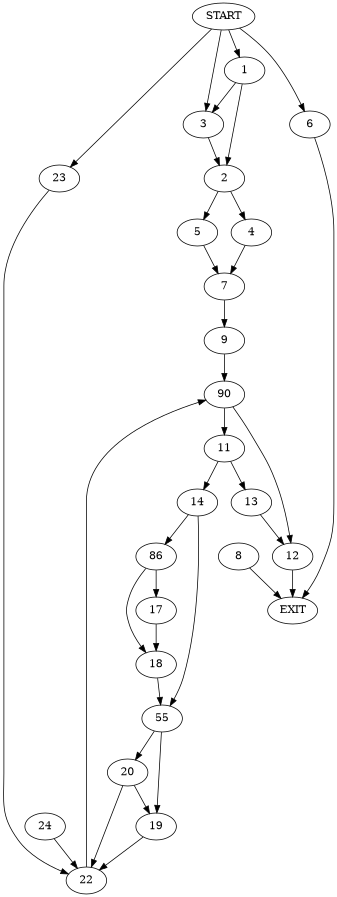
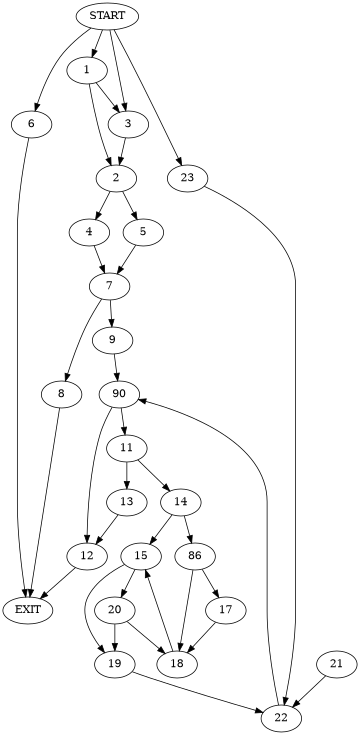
edge "7" -> "8": added
node "55": label "55" -> "15"
edge "20" -> "22": now "20" -> "18"
node "24": label "24" -> "21"
